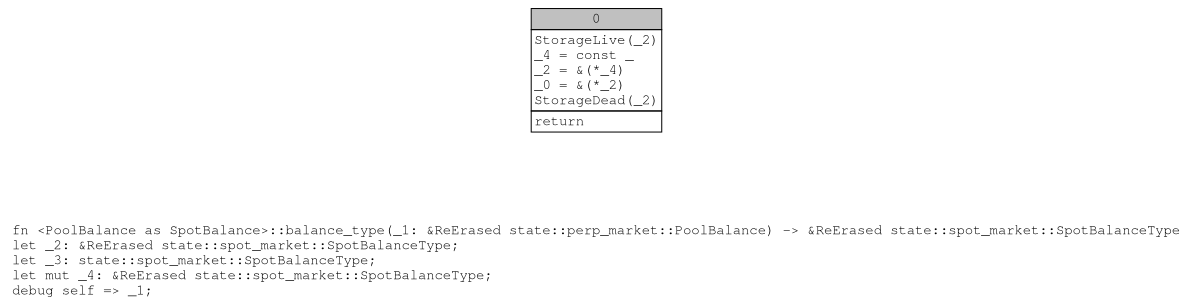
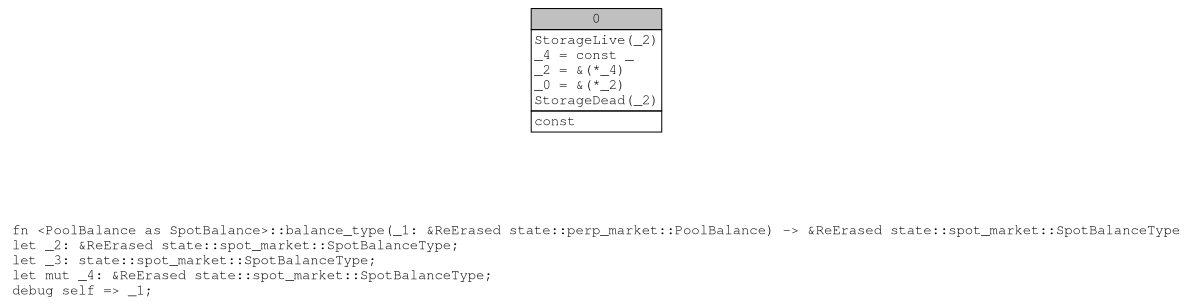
node "0": text "return" -> "const"
